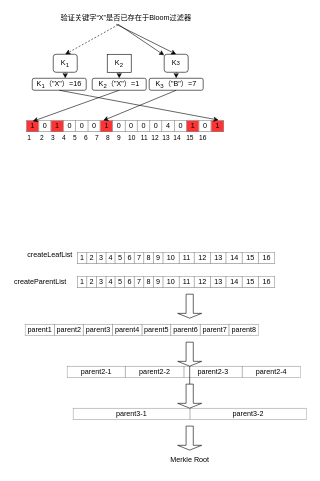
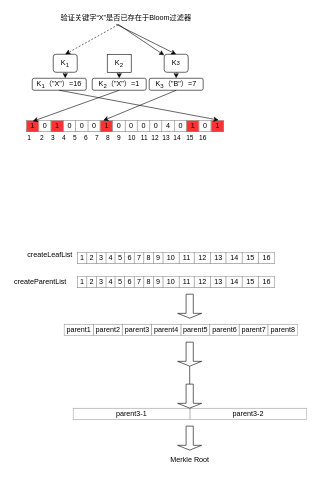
node "parent1 parent2 parent3 parent4 parent5 parent6 parent7 parent8": moved (142, 330) -> (181, 330)
node "parent2-1 parent2-2 parent2-3 parent2-4": removed
